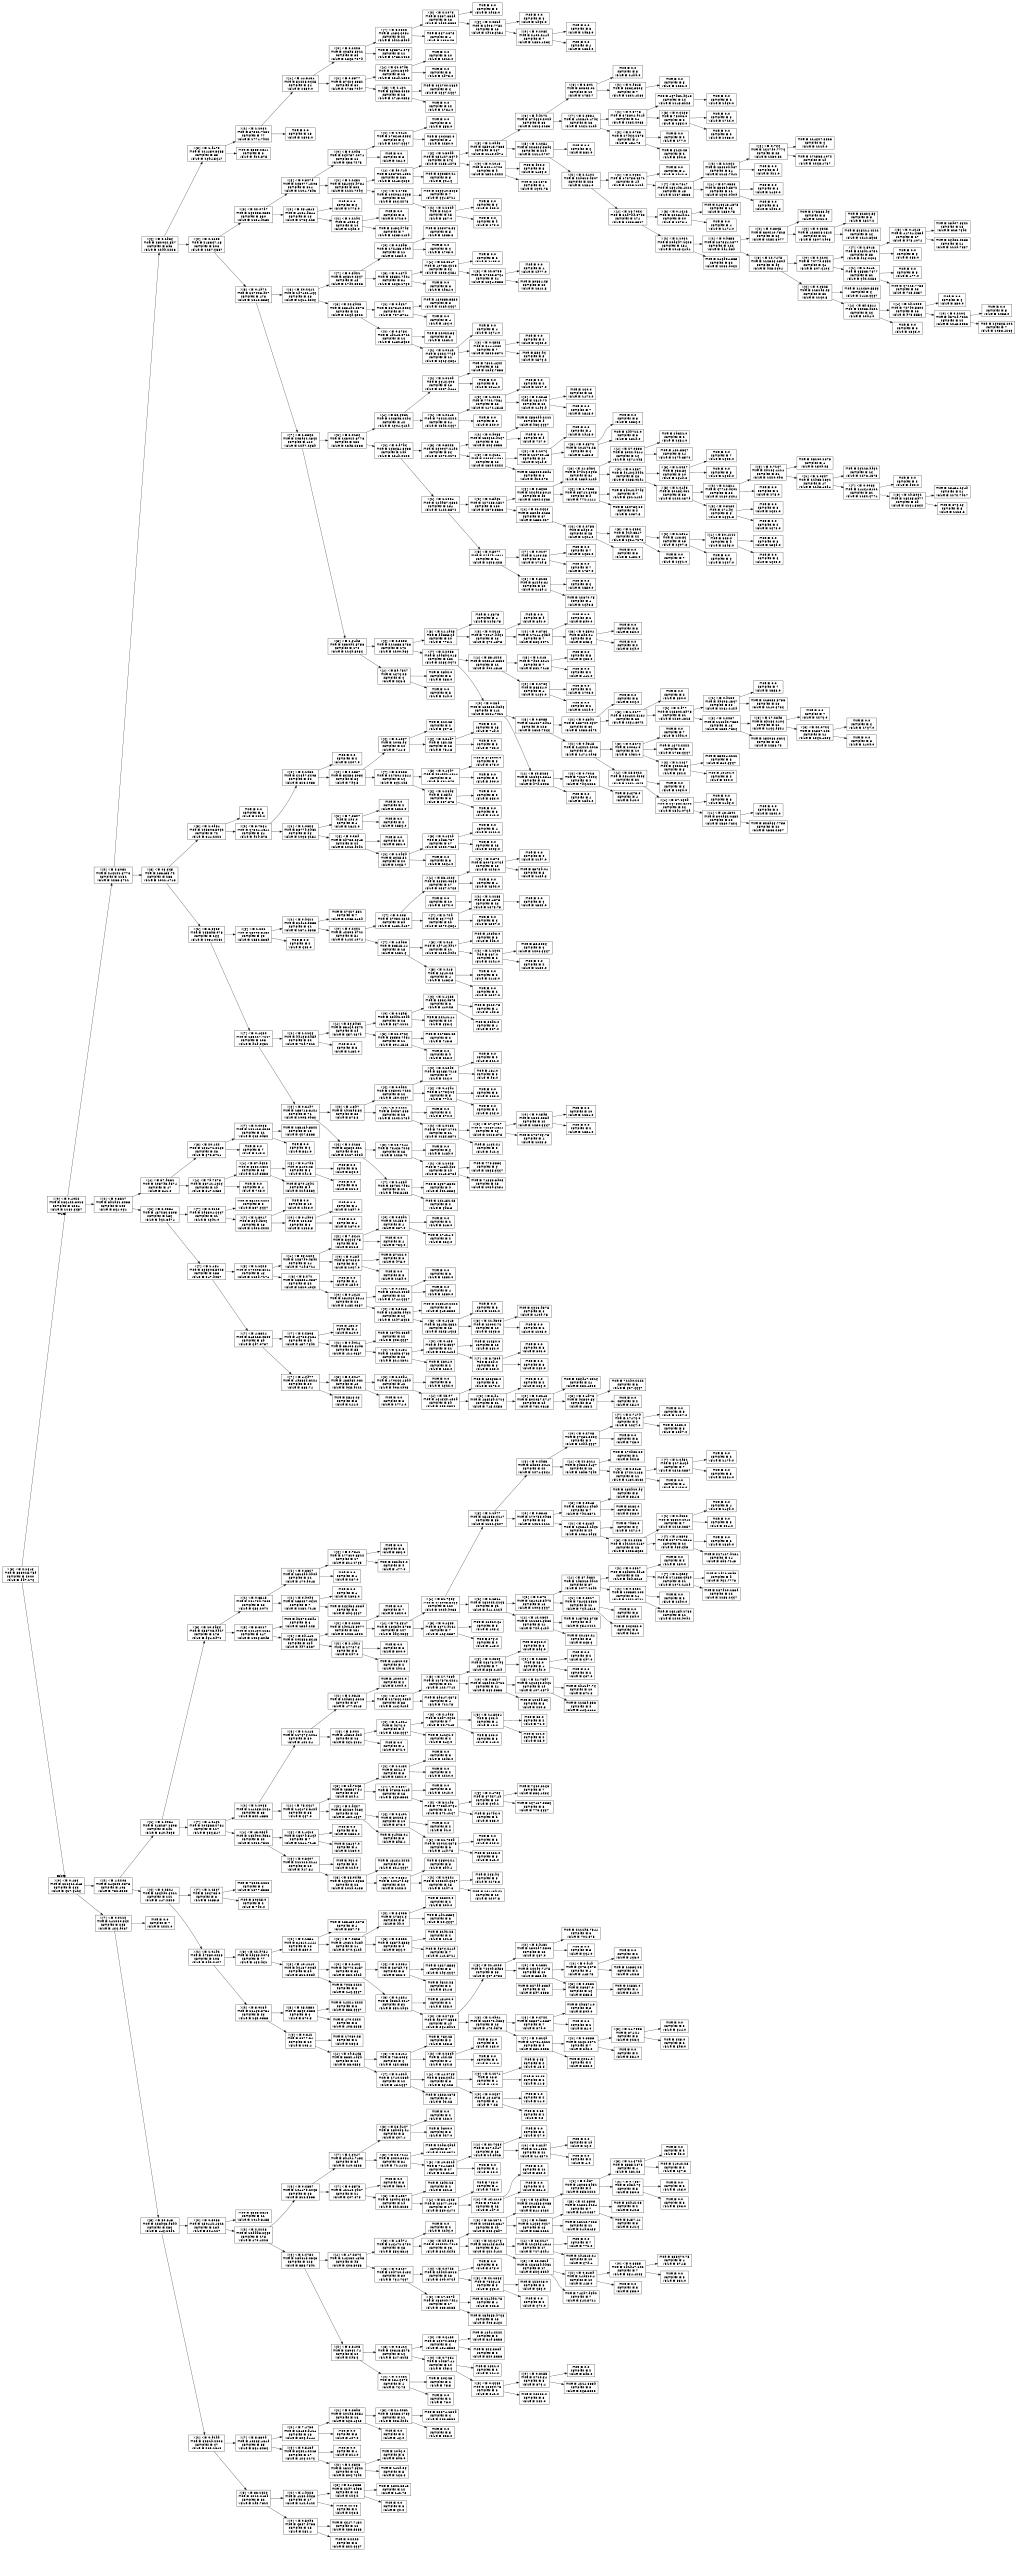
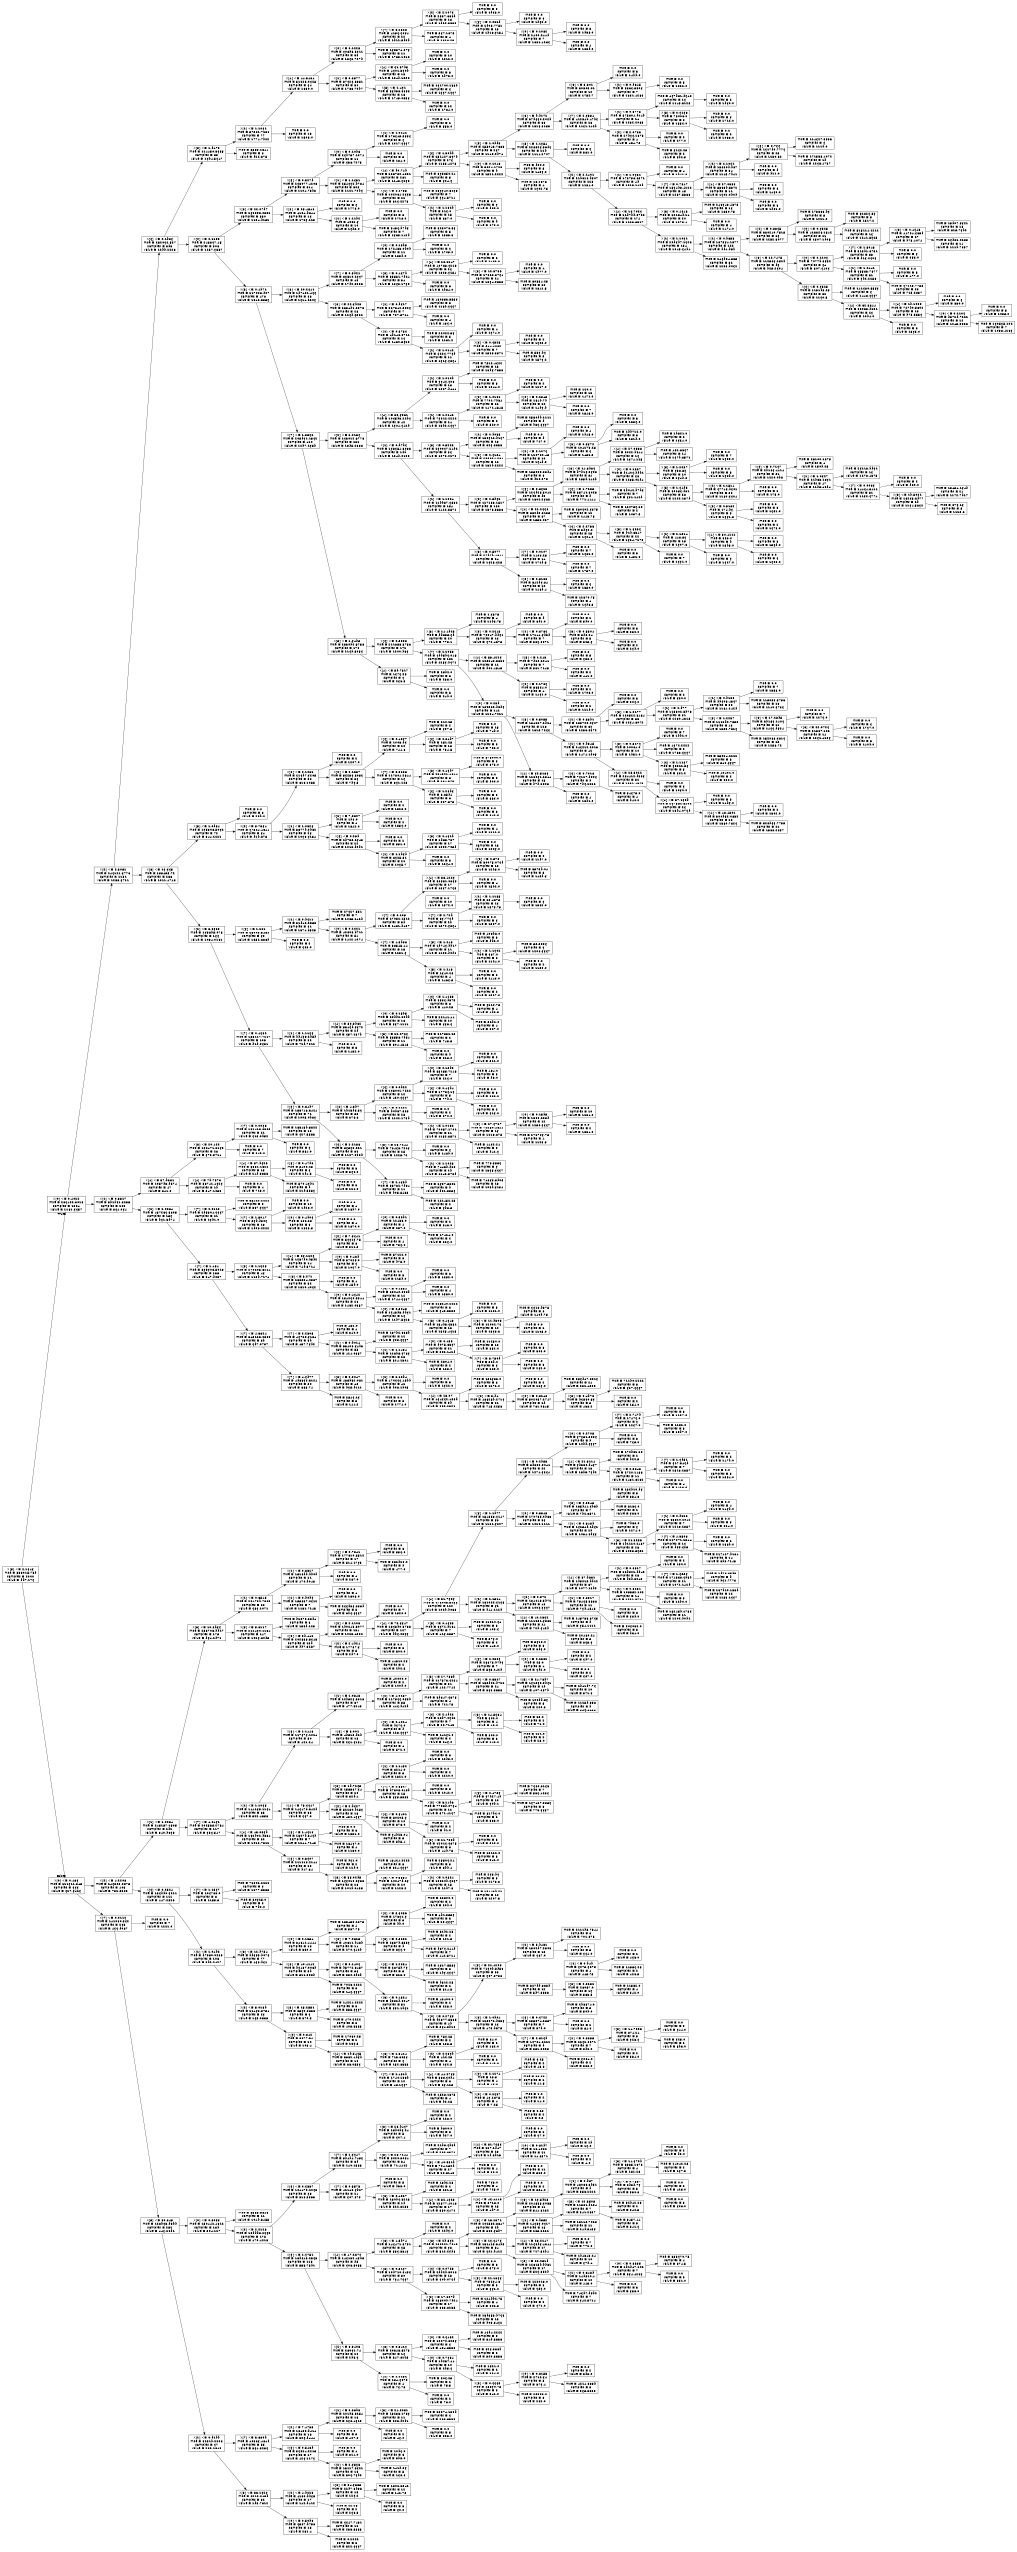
node "mse = 106032.0 samples = 4 value = 1250.0": removed
node "mse = 230602.6875 samples = 12 value = 1443.75": added
node "X[0] <= 0.1831 mse = 26696.7475 samples = 20 value = 555.95": removed
